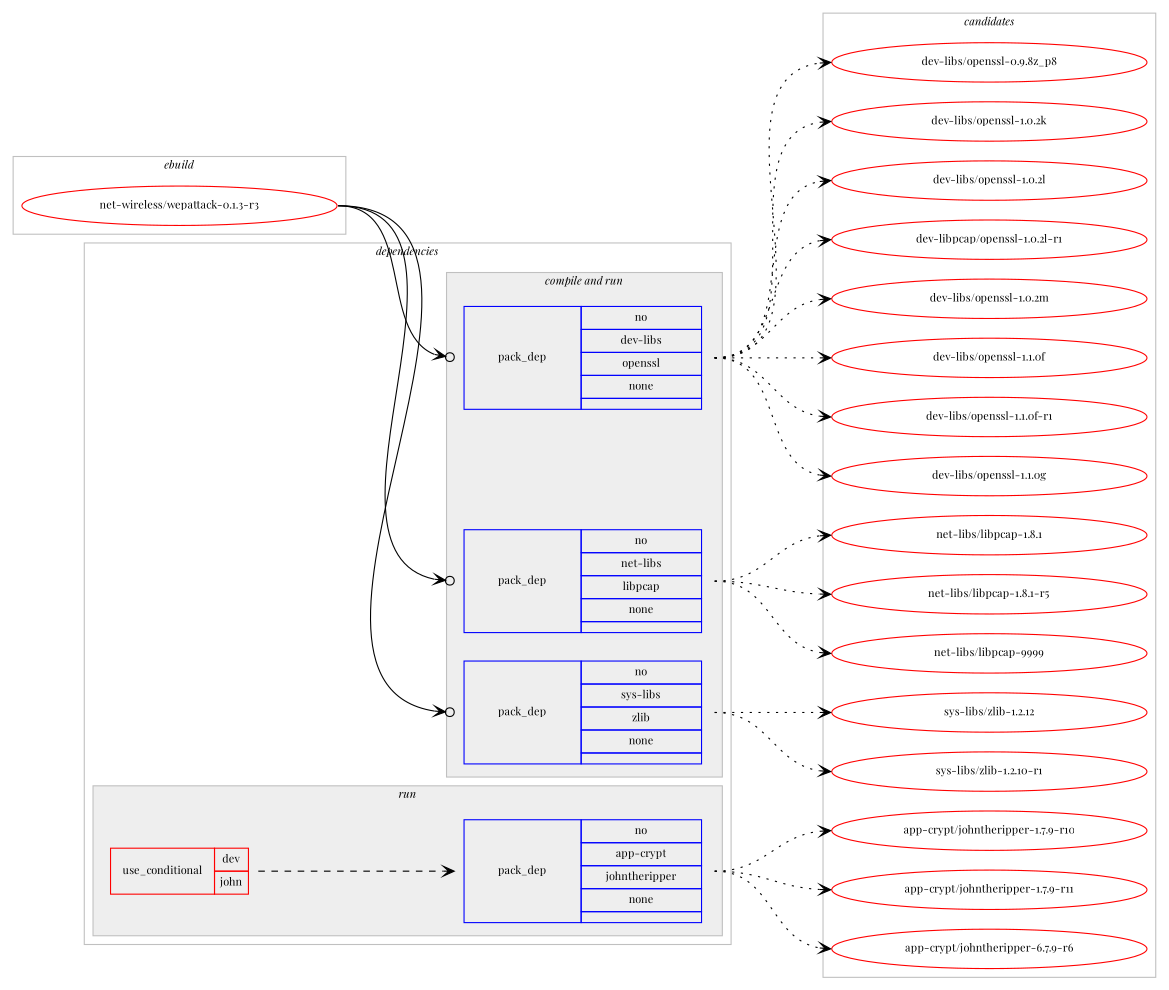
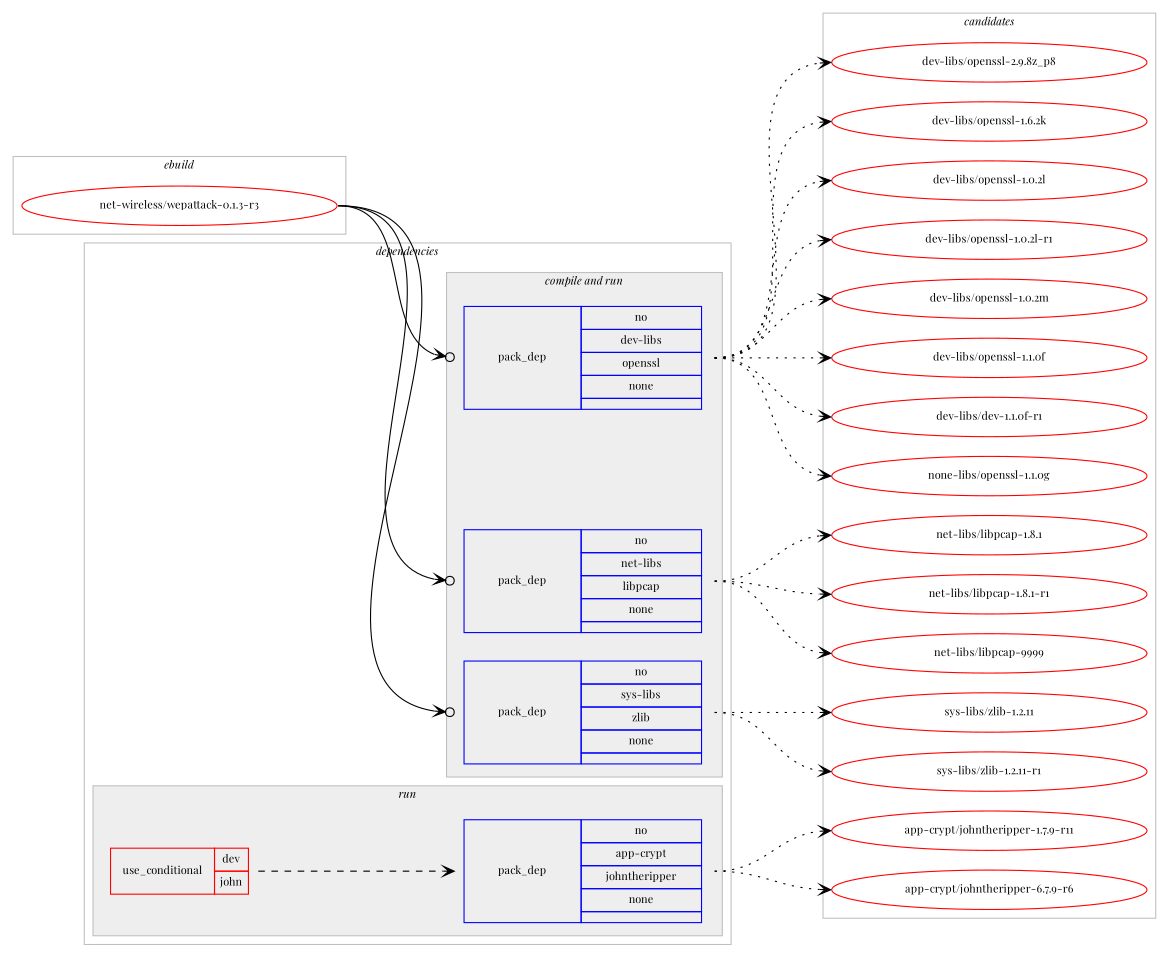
node "dev-libs/openssl-0.9.8z_p8": label "dev-libs/openssl-0.9.8z_p8" -> "dev-libs/openssl-2.9.8z_p8"
node "dev-libs/openssl-1.0.2k": label "dev-libs/openssl-1.0.2k" -> "dev-libs/openssl-1.6.2k"
node "dev-libpcap/openssl-1.0.2l-r1": label "dev-libpcap/openssl-1.0.2l-r1" -> "dev-libs/openssl-1.0.2l-r1"
node "dev-libs/openssl-1.1.0f-r1": label "dev-libs/openssl-1.1.0f-r1" -> "dev-libs/dev-1.1.0f-r1"
node "dev-libs/openssl-1.1.0g": label "dev-libs/openssl-1.1.0g" -> "none-libs/openssl-1.1.0g"
node "net-libs/libpcap-1.8.1-r5": label "net-libs/libpcap-1.8.1-r5" -> "net-libs/libpcap-1.8.1-r1"
node "sys-libs/zlib-1.2.12": label "sys-libs/zlib-1.2.12" -> "sys-libs/zlib-1.2.11"
node "sys-libs/zlib-1.2.10-r1": label "sys-libs/zlib-1.2.10-r1" -> "sys-libs/zlib-1.2.11-r1"
node "app-crypt/johntheripper-1.7.9-r10": removed
